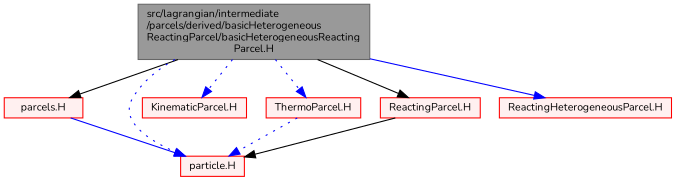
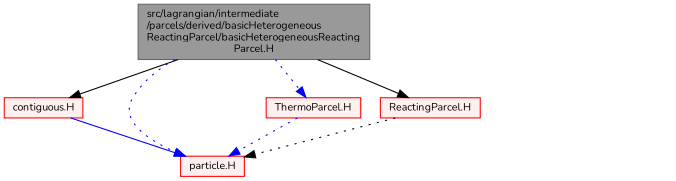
node "parcels.H": label "parcels.H" -> "contiguous.H"
node "KinematicParcel.H": removed
node "ReactingHeterogeneousParcel.H": removed
edge "ReactingParcel.H" -> "particle.H": style solid -> dotted
